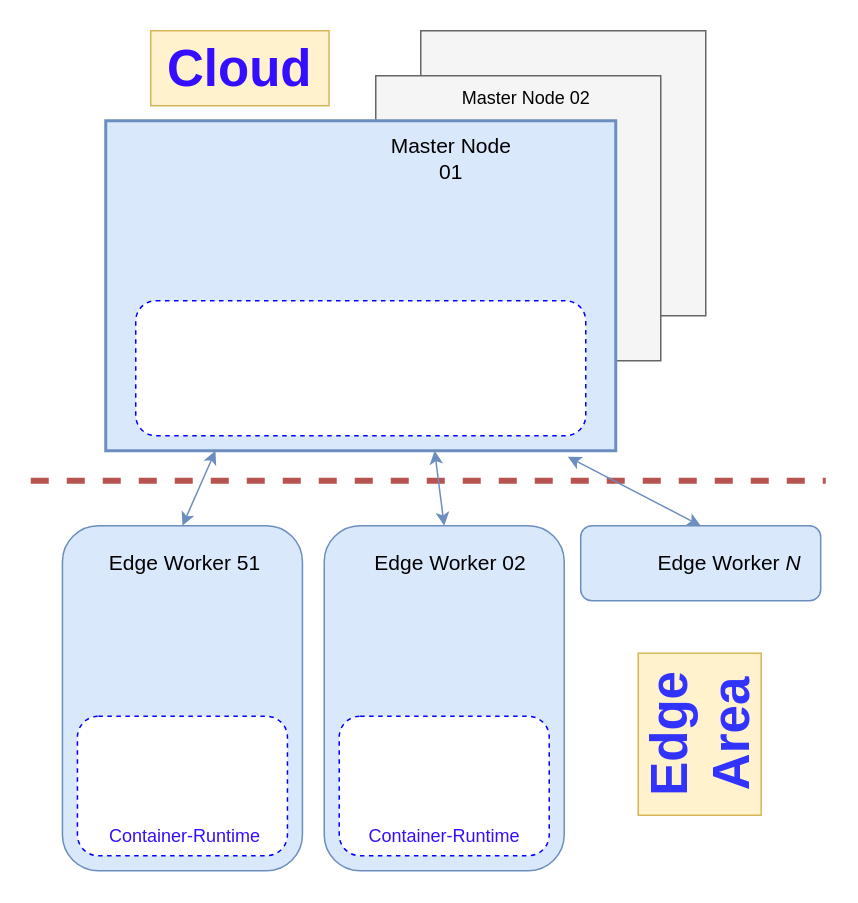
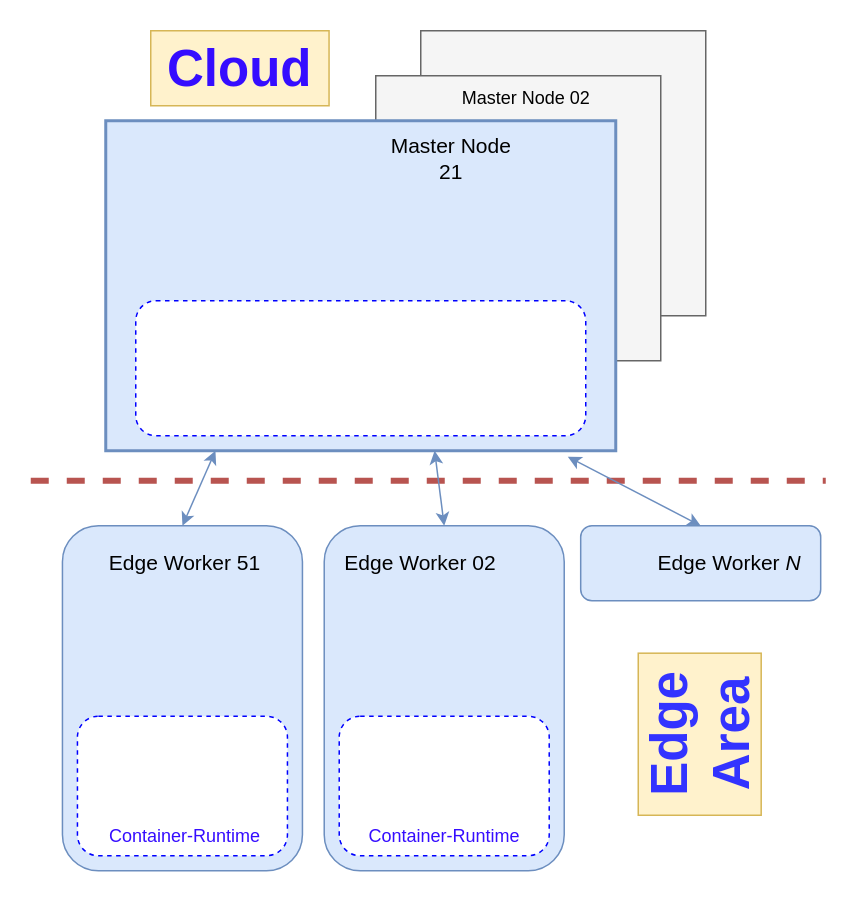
node "Master Node 01": label "Master Node 01" -> "Master Node 21"
node "Edge Worker 02": moved (451, 563) -> (421, 563)
